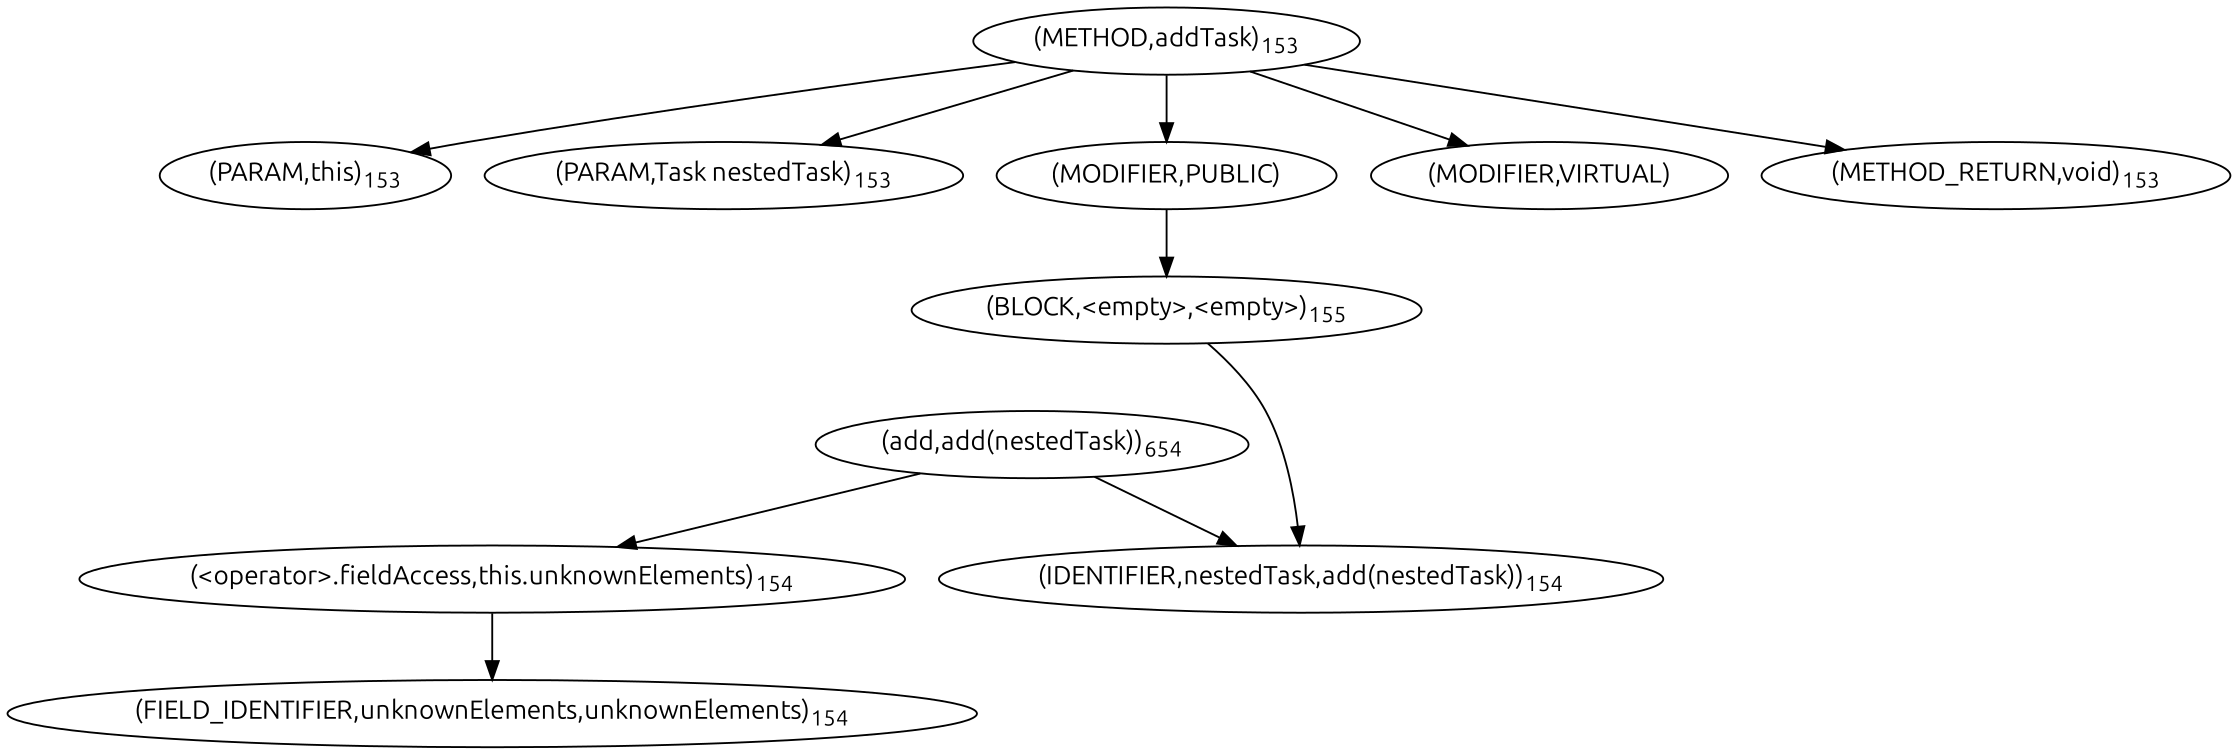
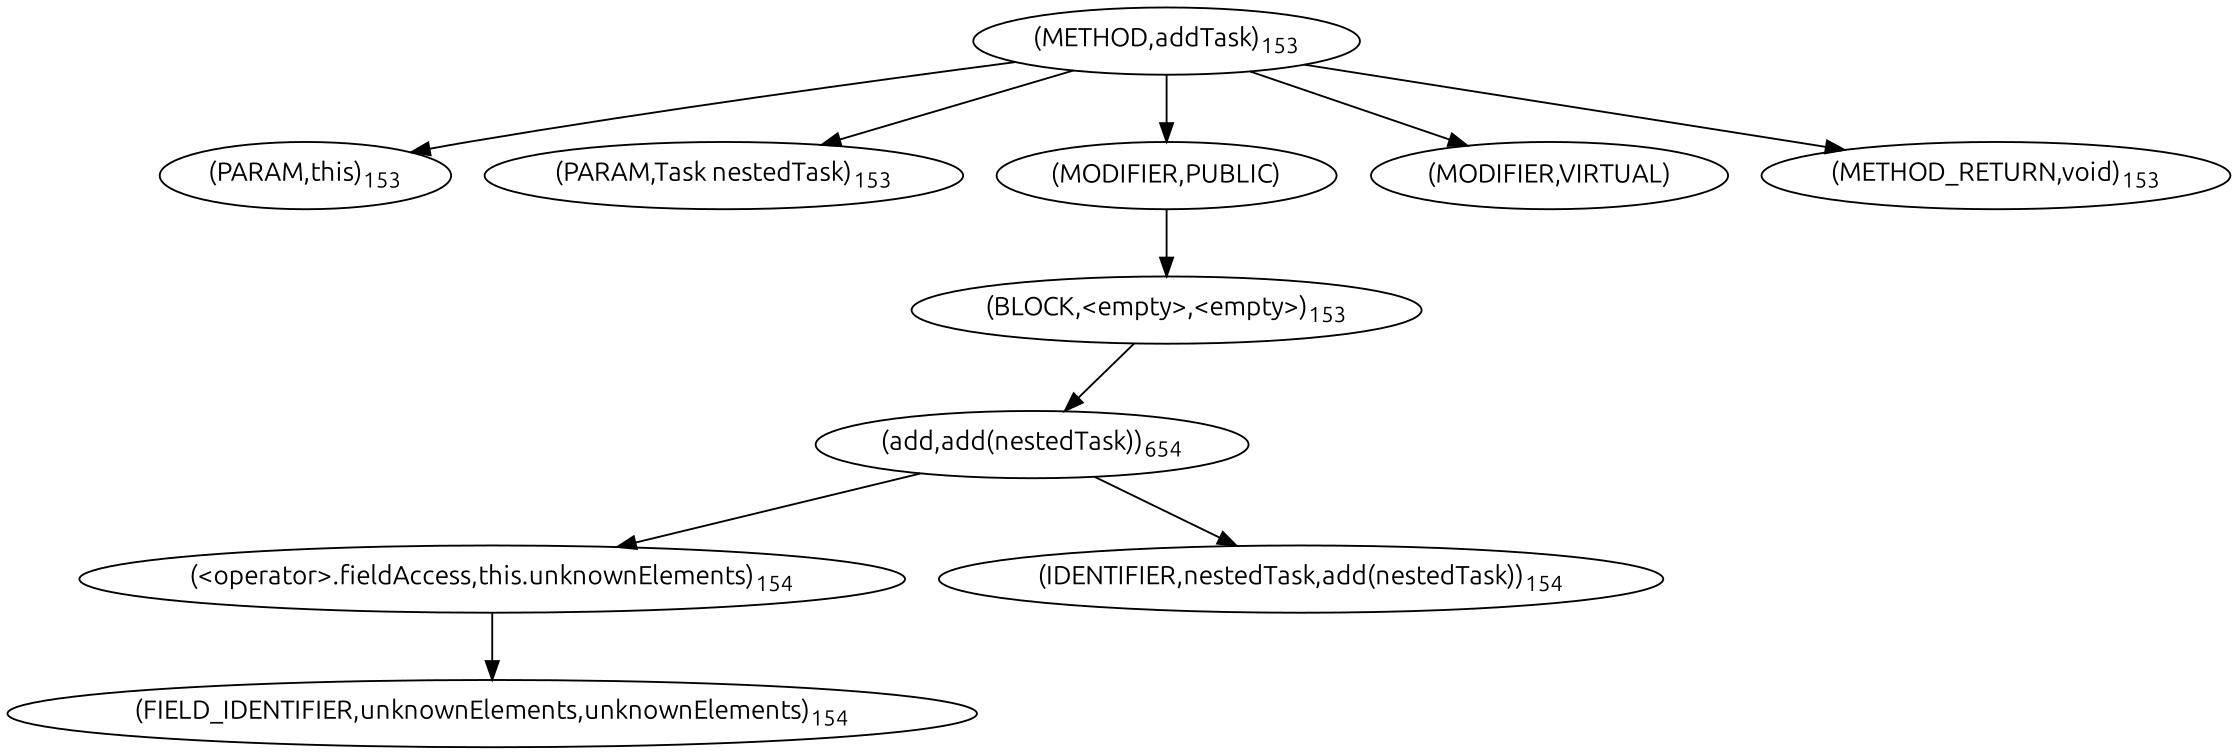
node "(BLOCK,<empty>,<empty>)": text "155" -> "153"
edge "(BLOCK,<empty>,<empty>)" -> "(IDENTIFIER,nestedTask,add(nestedTask))": now "(BLOCK,<empty>,<empty>)" -> "(add,add(nestedTask))"
